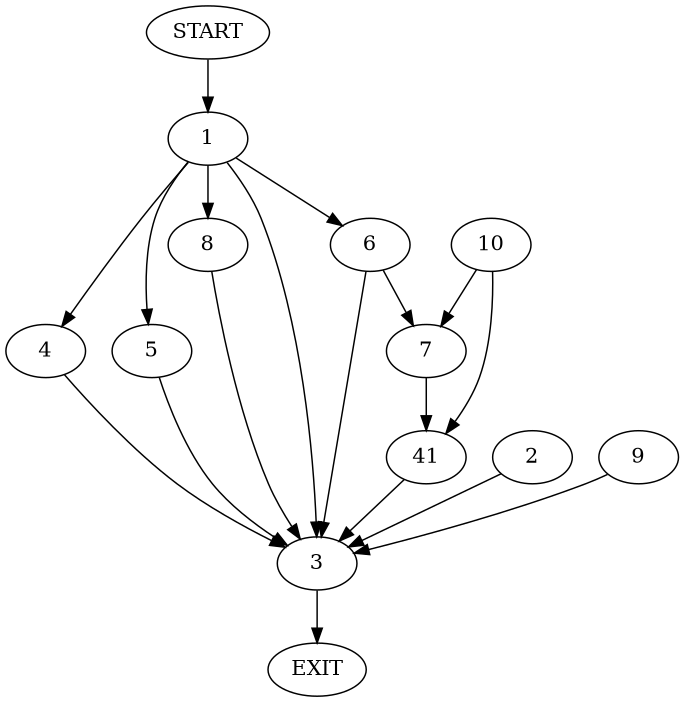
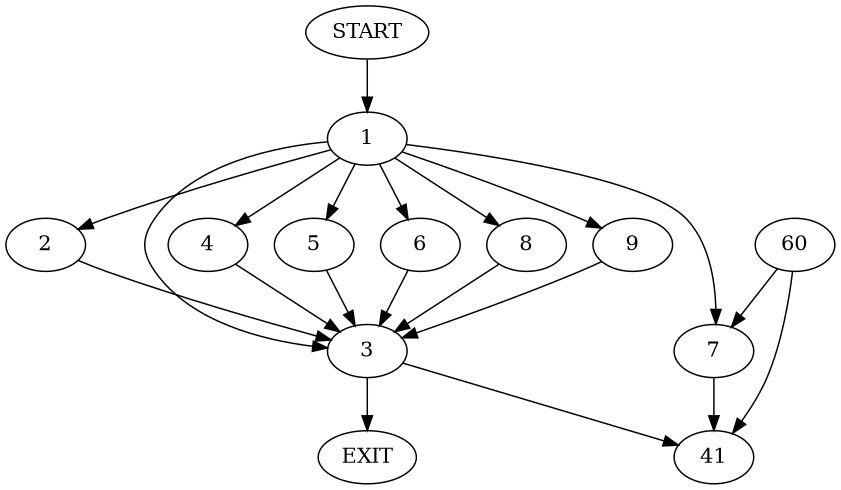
edge "1" -> "2": added
edge "1" -> "9": added
node "10": label "10" -> "60"
edge "6" -> "7": now "1" -> "7"
edge "41" -> "3": reversed
